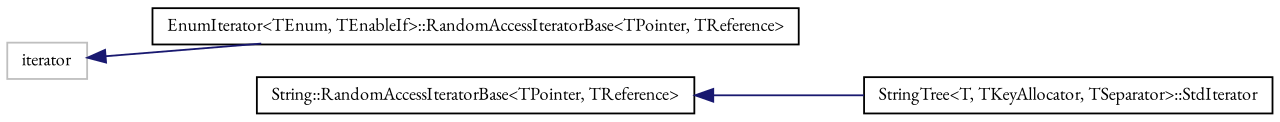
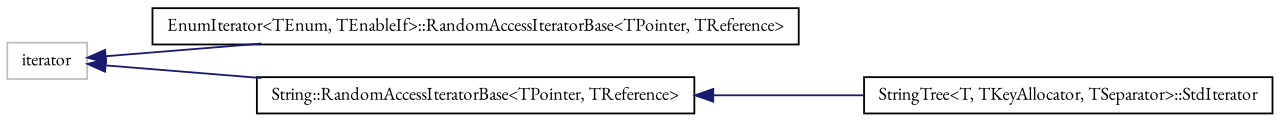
edge "String::RandomAccessIteratorBase<TPointer, TReference>" -> "iterator": added
